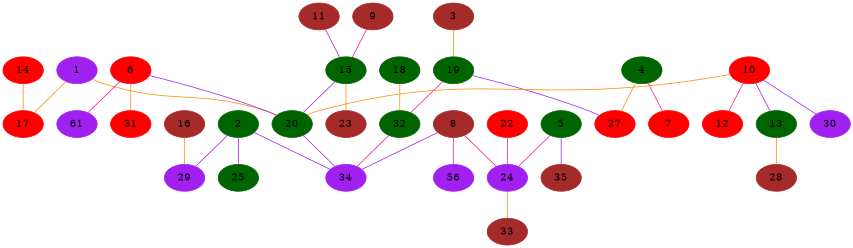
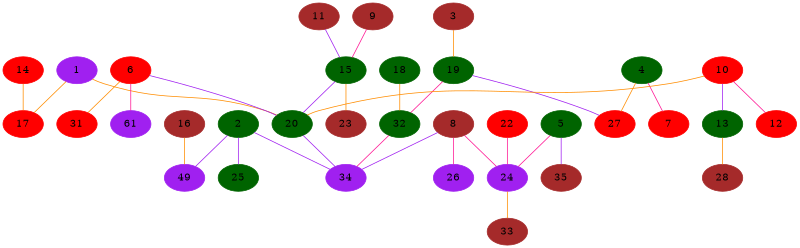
node "30": removed
node "29": label "29" -> "49"
node "56": label "56" -> "26"
